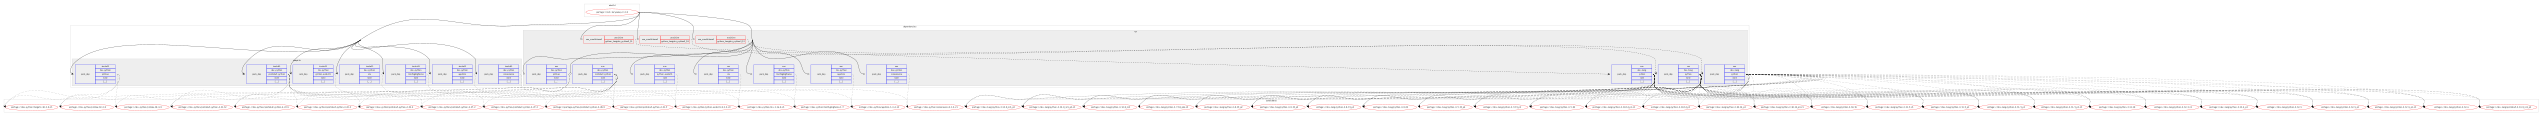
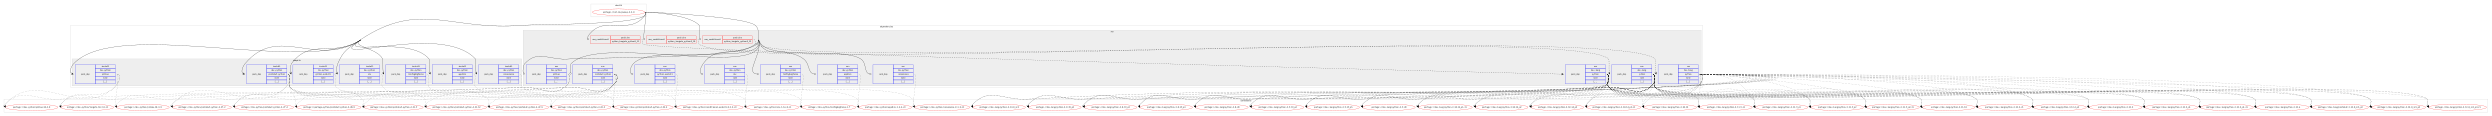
node "portage://dev-python/python-axolotl-0.2.3-r3": label "portage://dev-python/python-axolotl-0.2.3-r3" -> "portage://dev-python/conditional-axolotl-0.2.3-r3"
node "portage://dev-lang/python-2.7.18_p16-r2": removed
